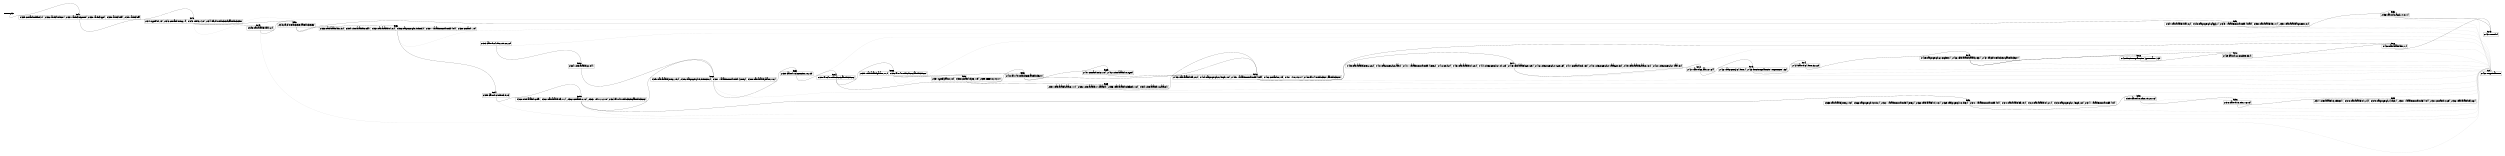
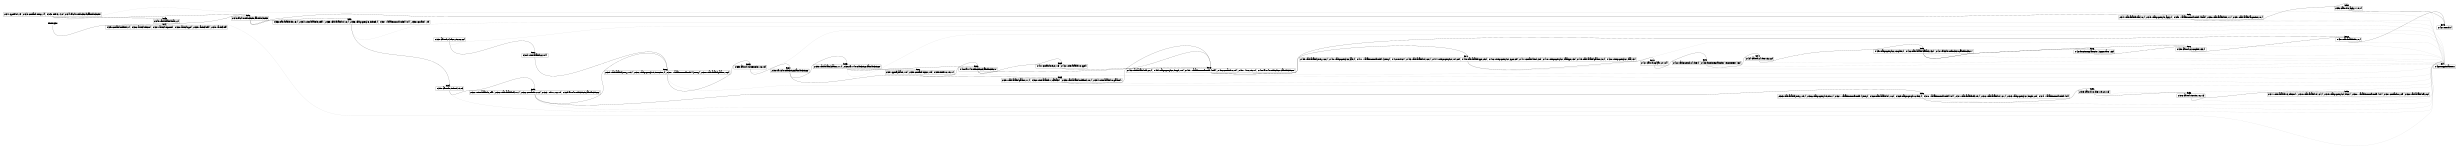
edge "27335: constant[undefined,v1]" -> "27341: typeof['url',v3]": removed
